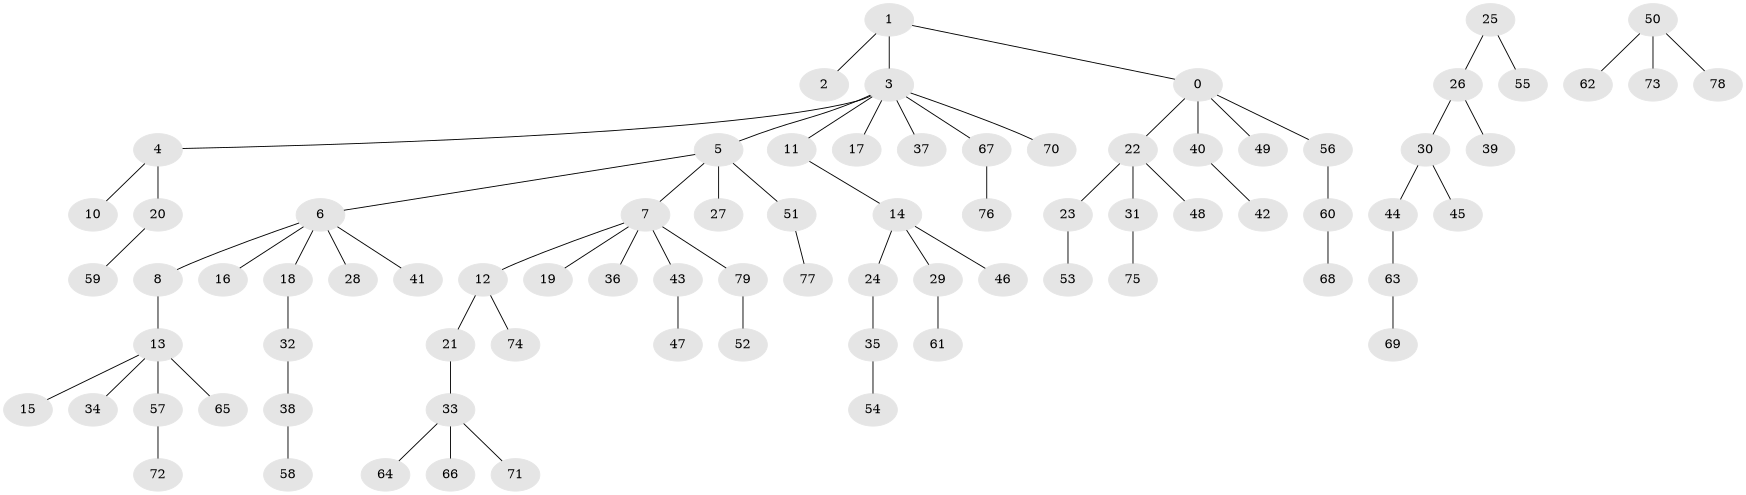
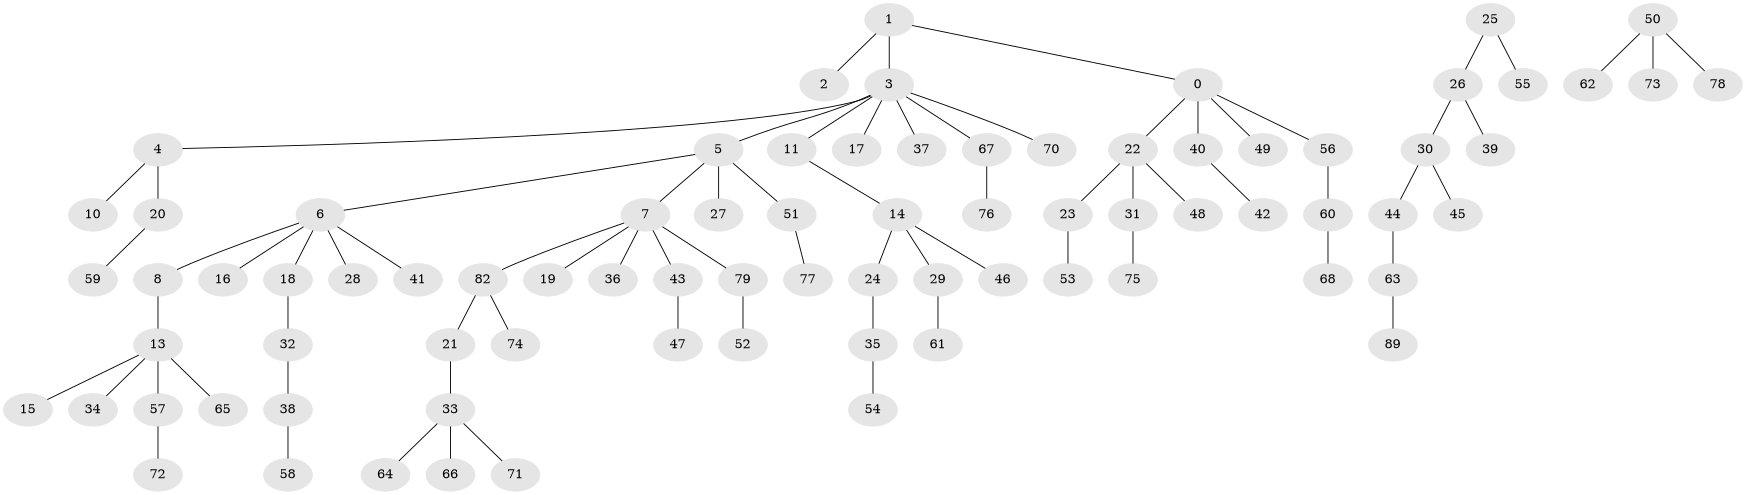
node "12": label "12" -> "82"
node "69": label "69" -> "89"
